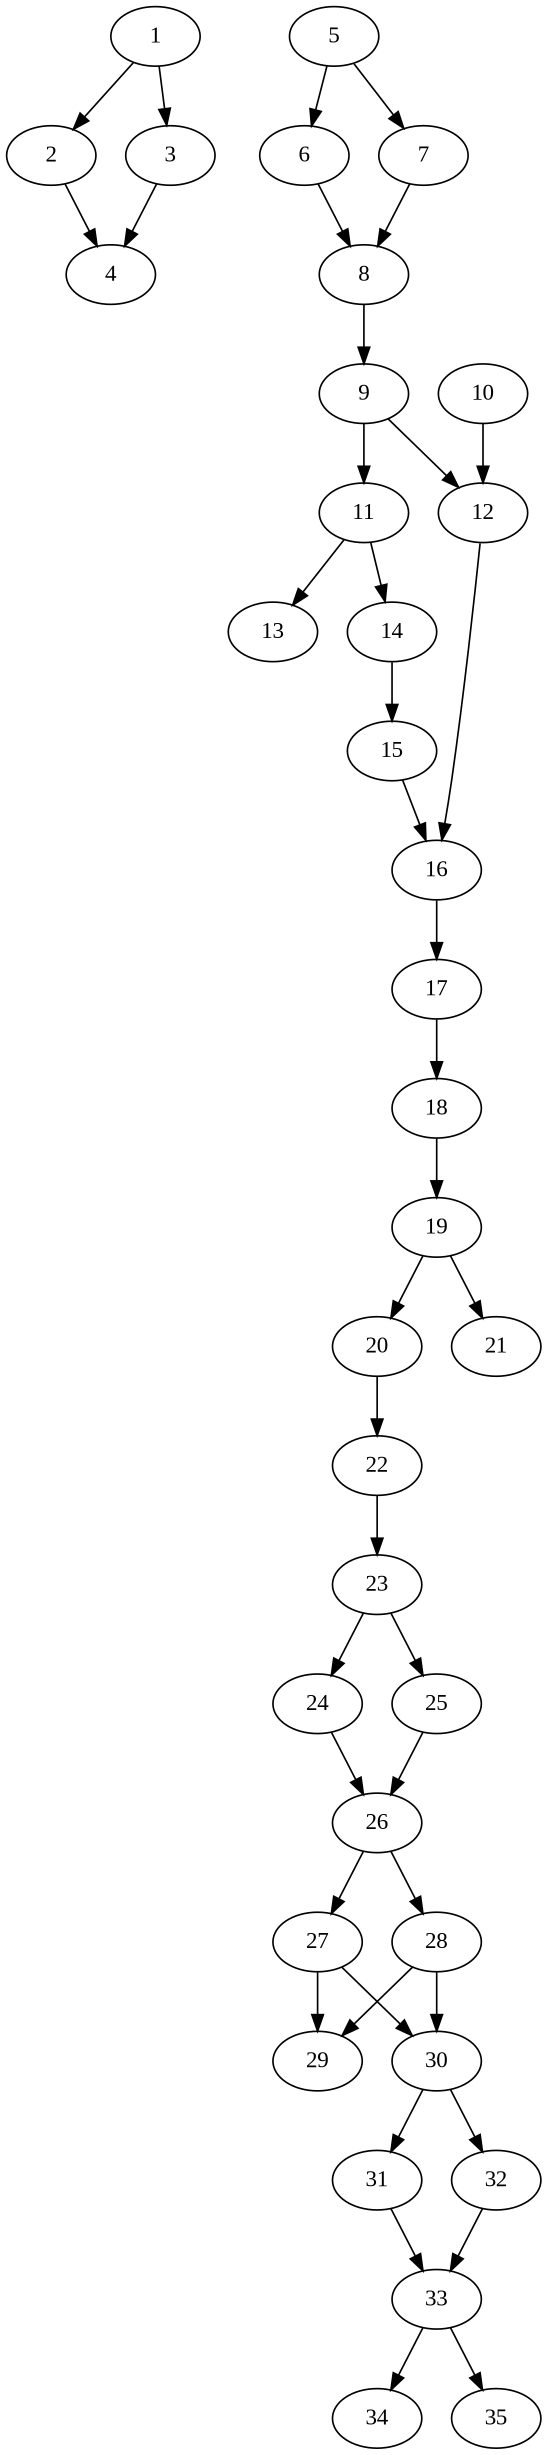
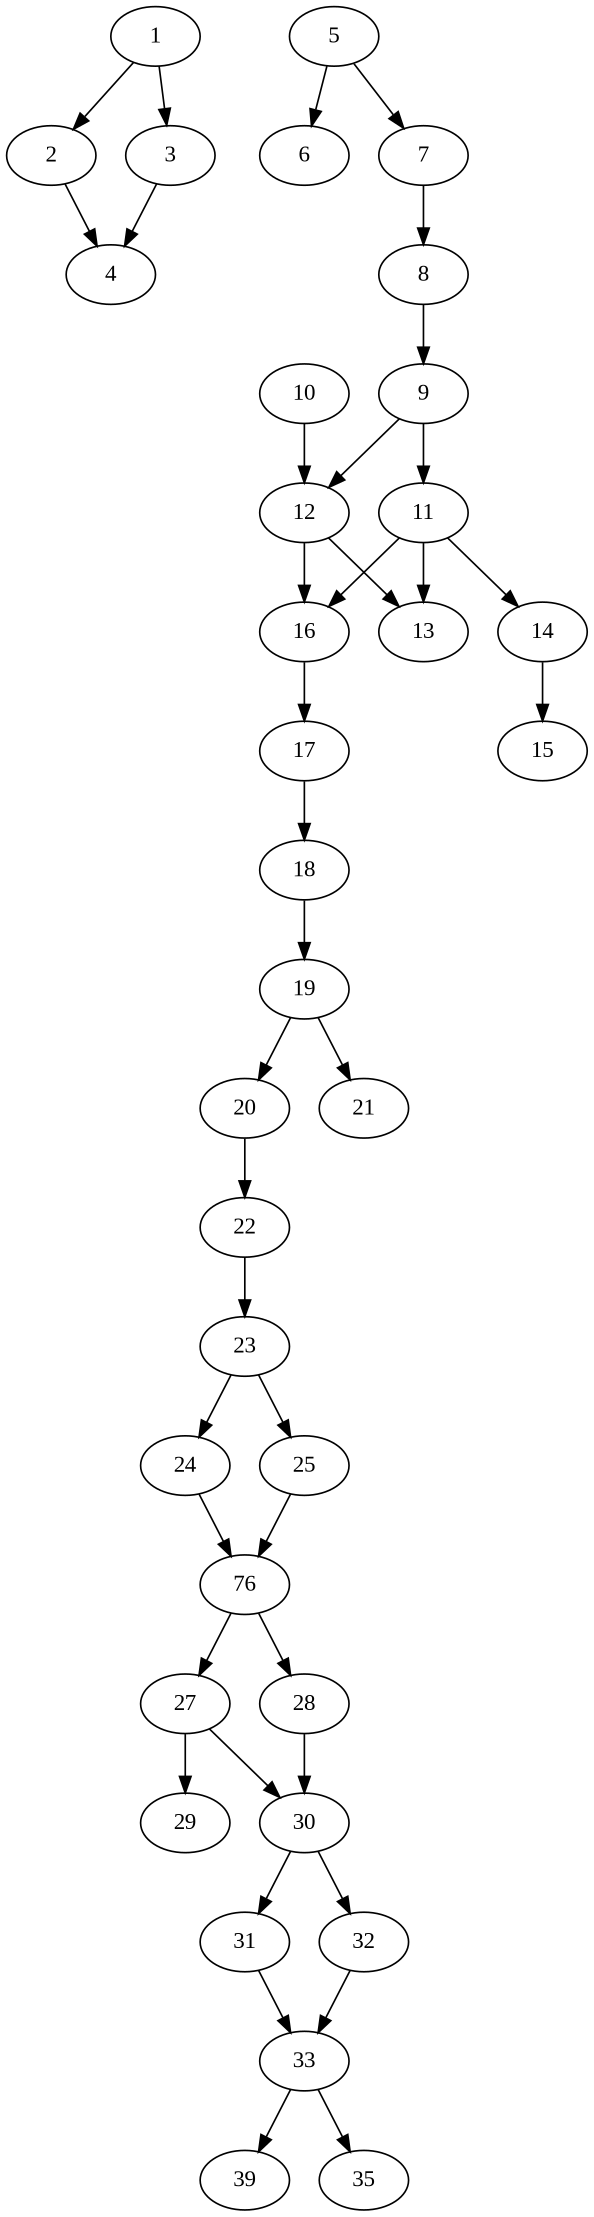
edge "6" -> "8": removed
edge "12" -> "13": added
edge "15" -> "16": now "11" -> "16"
node "26": label "26" -> "76"
edge "28" -> "29": removed
node "34": label "34" -> "39"
